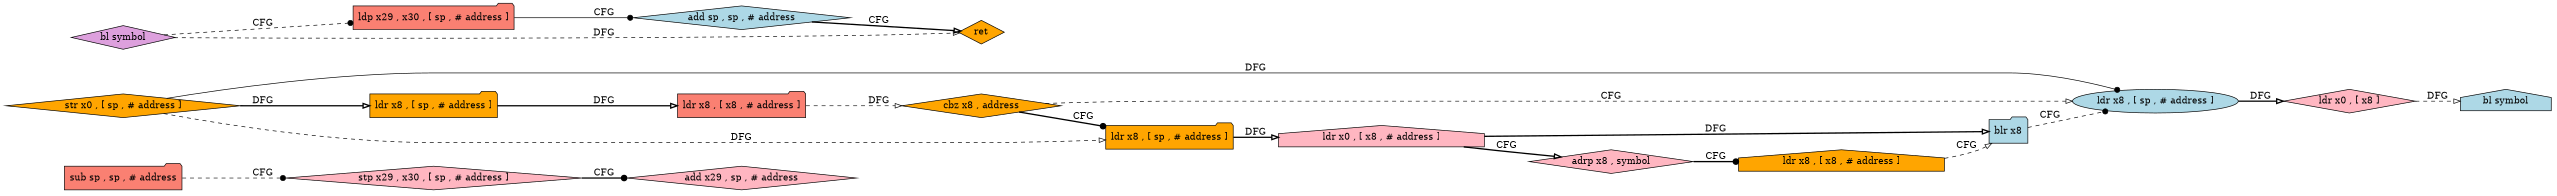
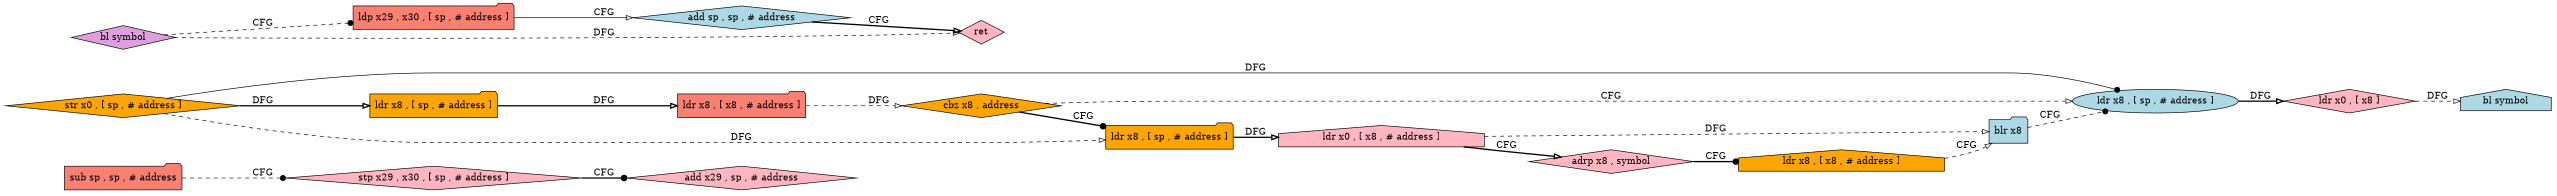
edge "ldp x29 , x30 , [ sp , # address ]" -> "add sp , sp , # address": arrowhead dot -> onormal
node "ret": fillcolor orange -> lightpink
edge "ldr x0 , [ x8 , # address ]" -> "blr x8": style bold -> dashed
